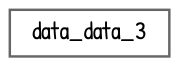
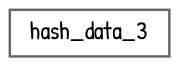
node "data_data_3": label "data_data_3" -> "hash_data_3"
